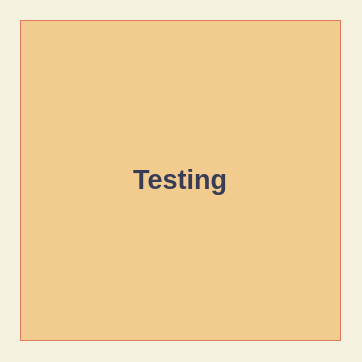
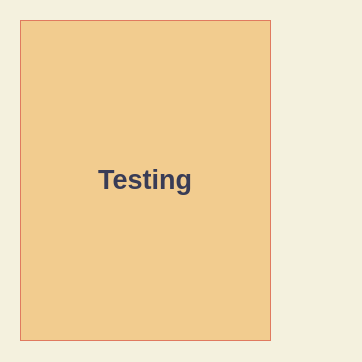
node "Testing": size 320x320 -> 250x320
